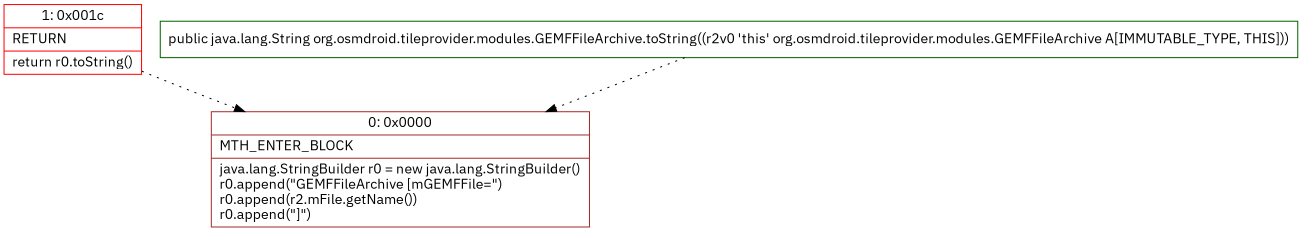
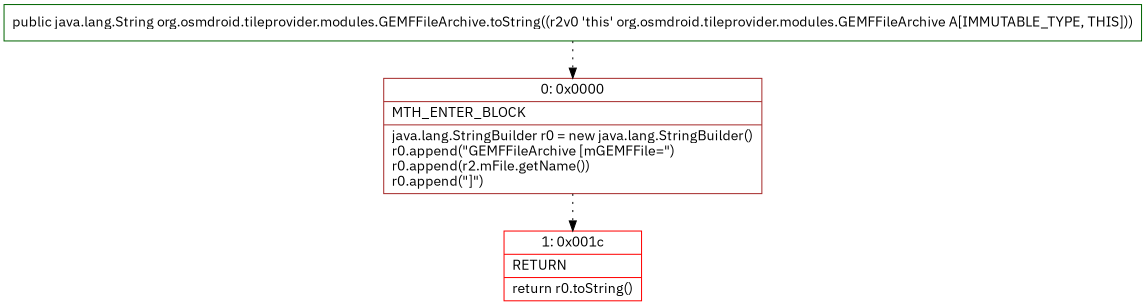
edge "1: 0x001c" -> "0: 0x0000": reversed
